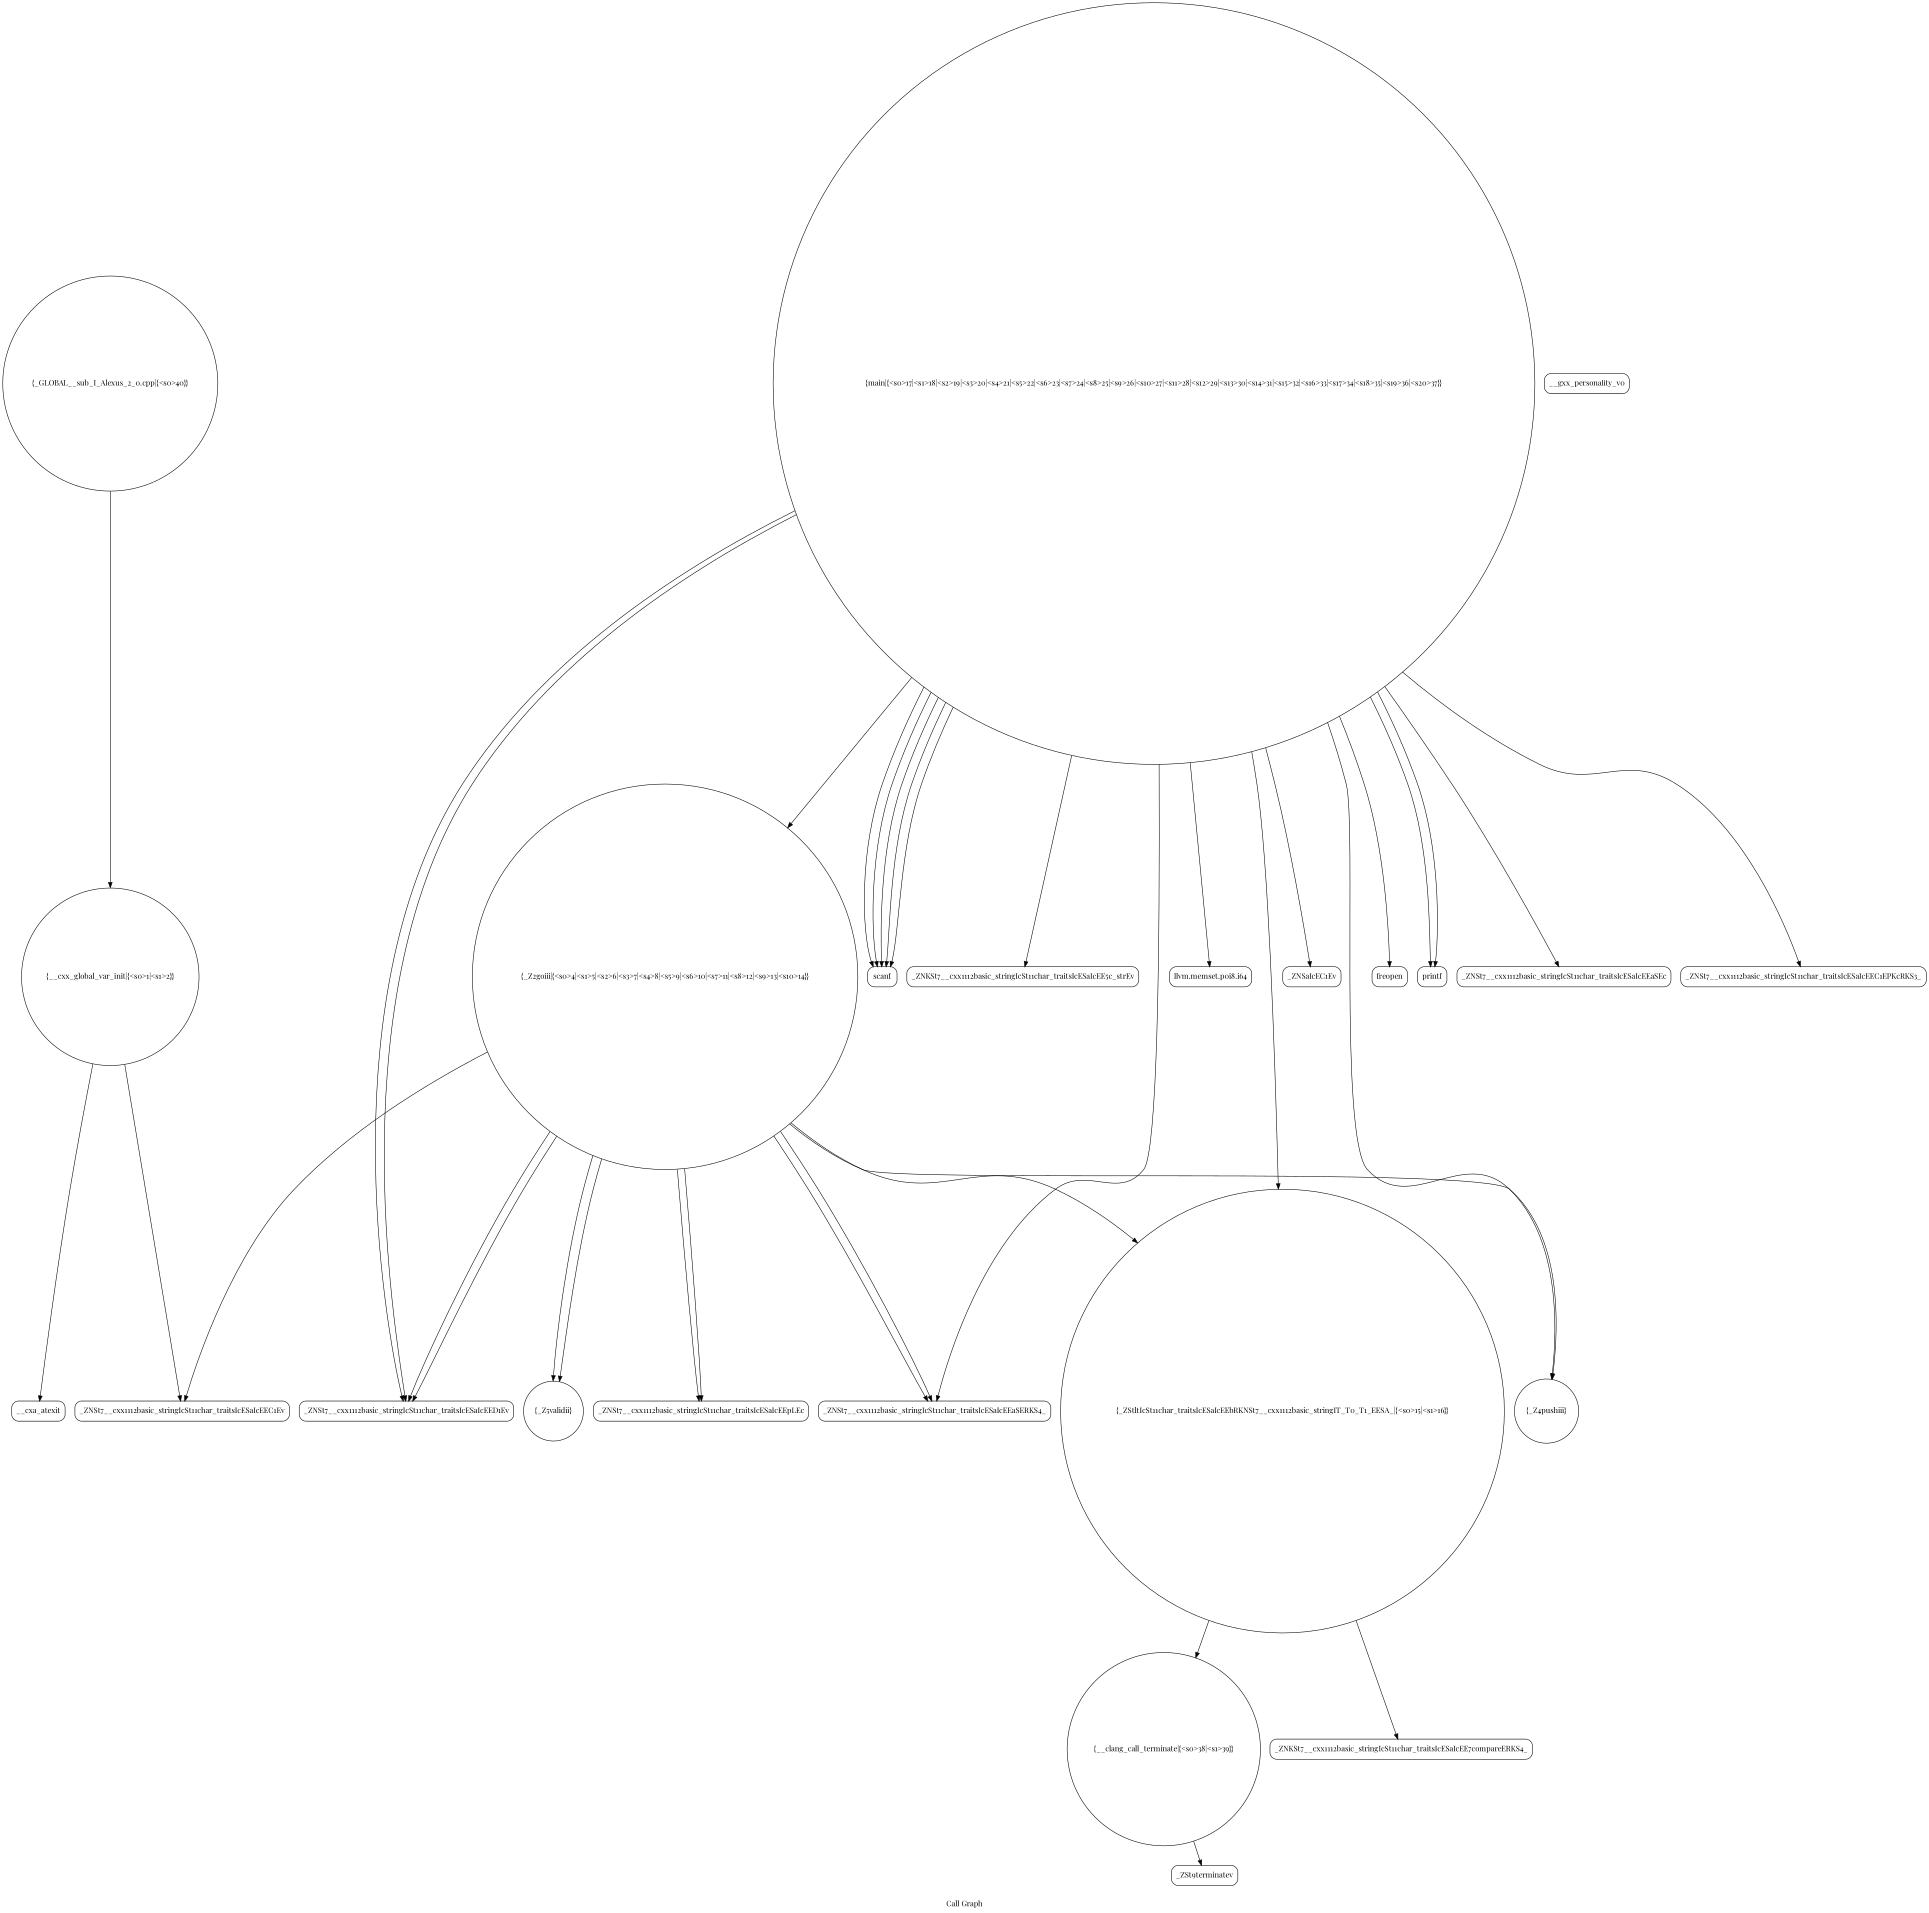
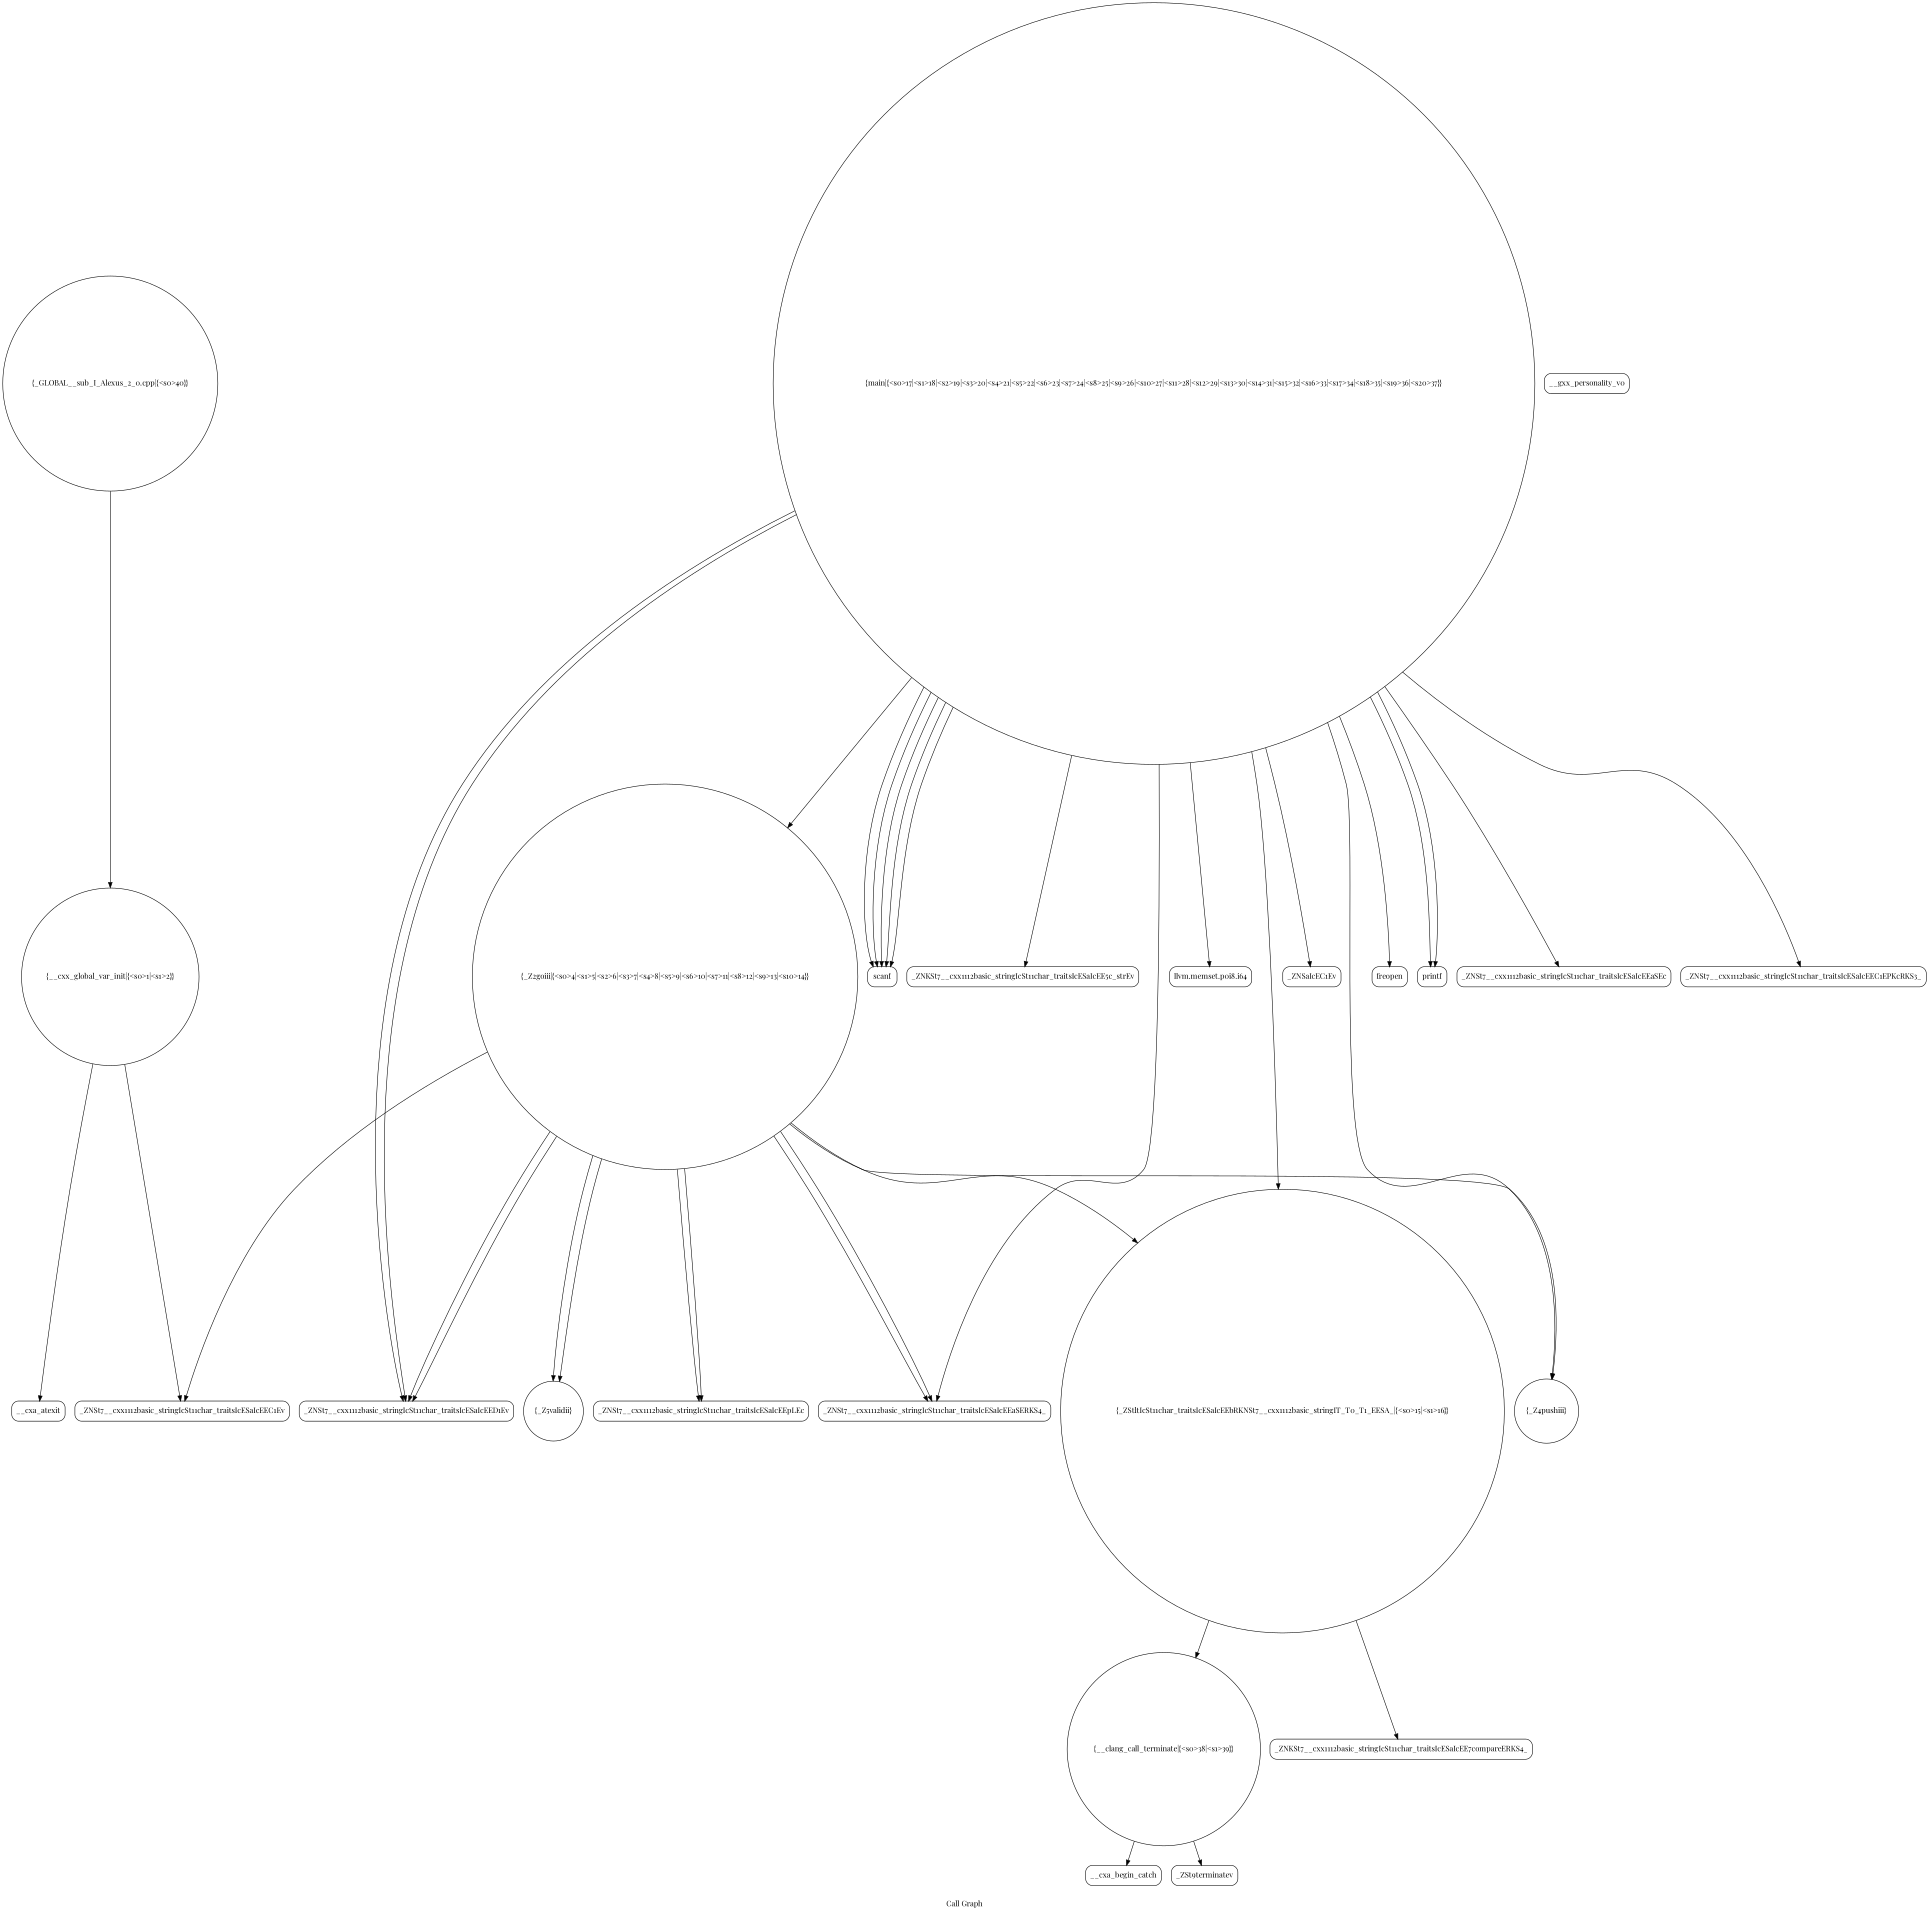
node "__cxa_begin_catch": added
